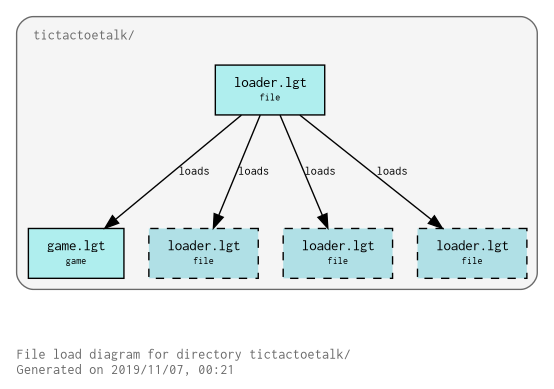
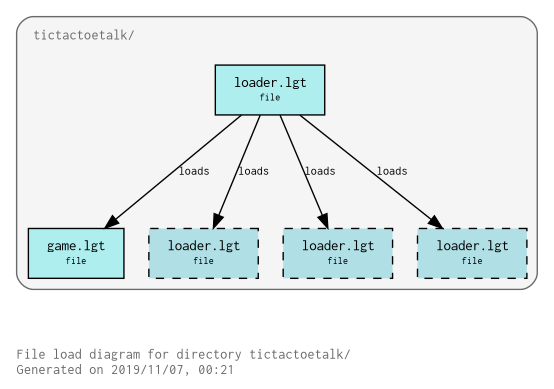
node "game.lgt": text "game" -> "file"
